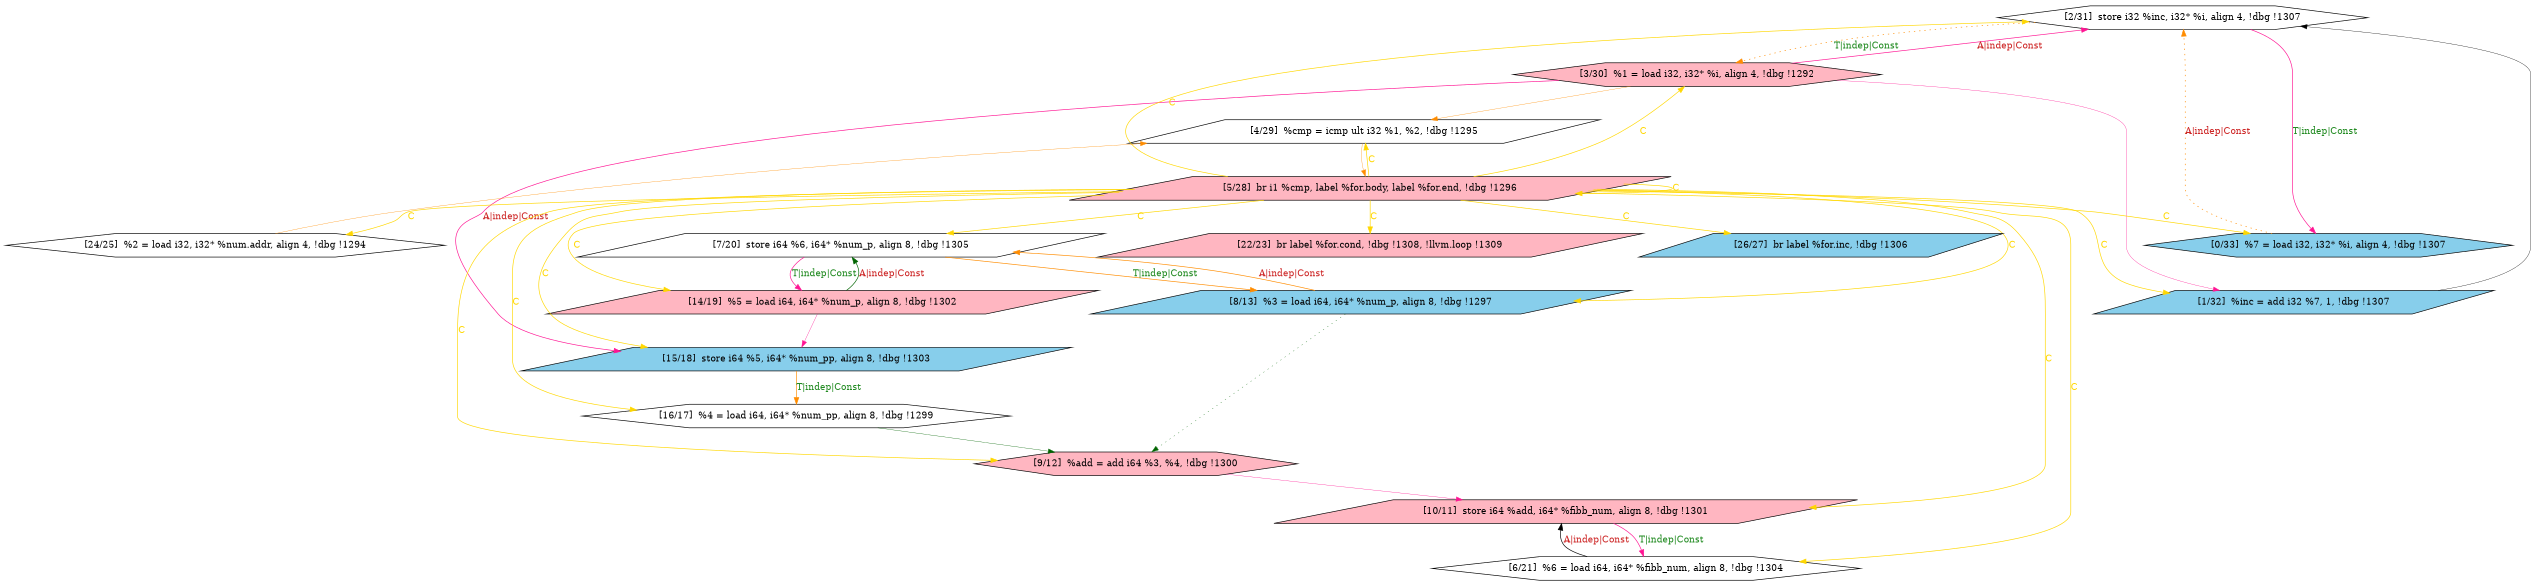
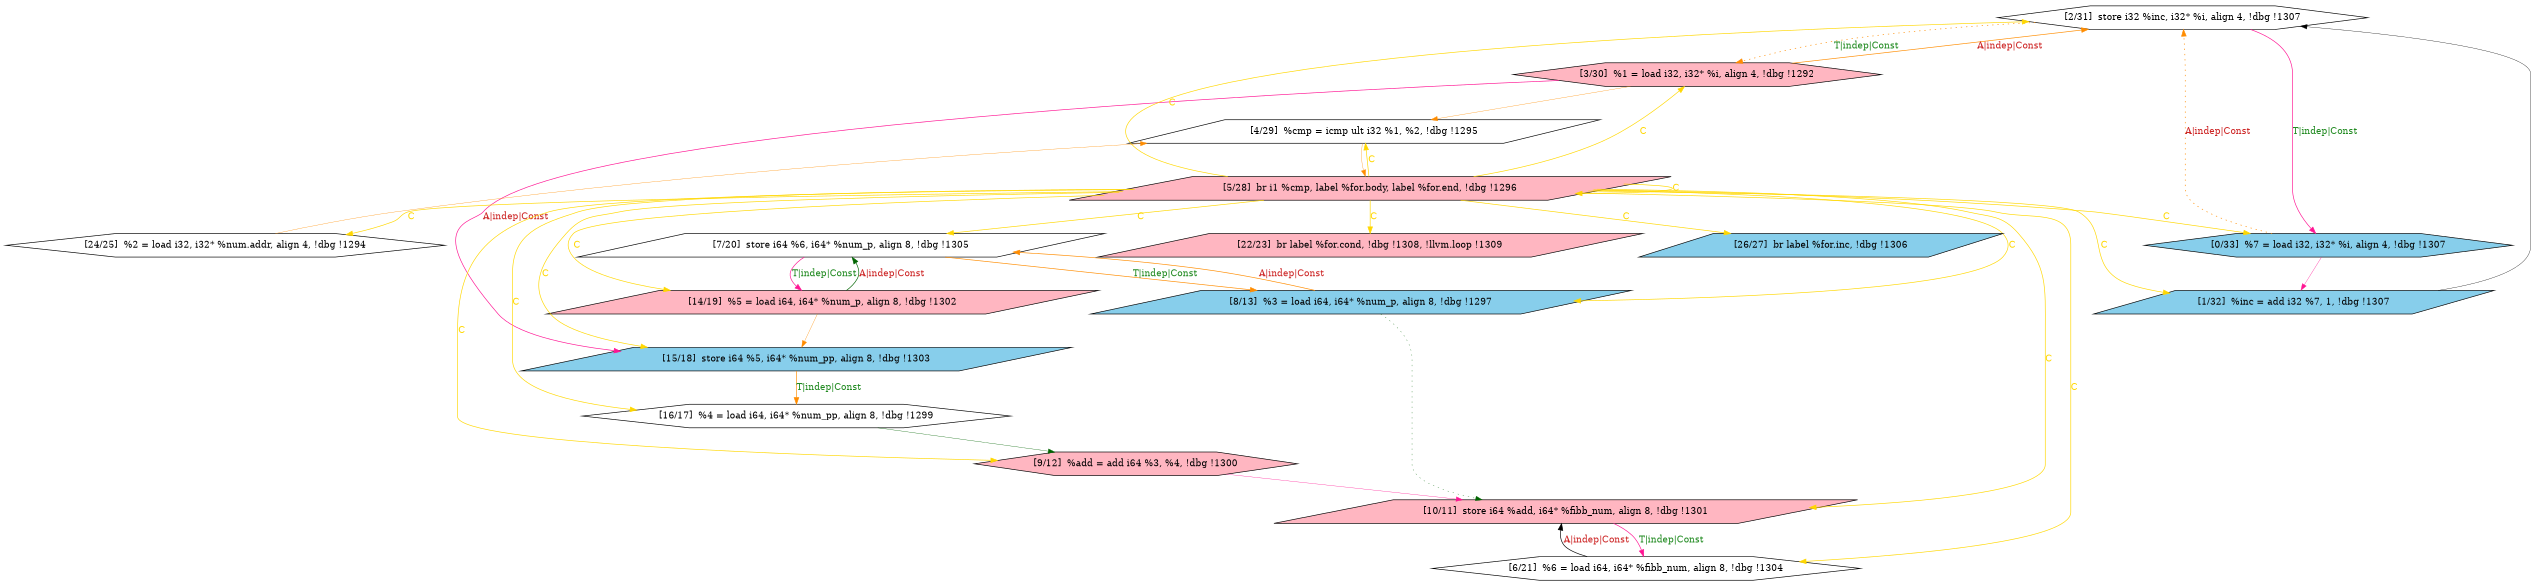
edge "[3/30]  %1 = load i32, i32* %i, align 4, !dbg !1292" -> "[2/31]  store i32 %inc, i32* %i, align 4, !dbg !1307": color deeppink -> darkorange
edge "[3/30]  %1 = load i32, i32* %i, align 4, !dbg !1292" -> "[1/32]  %inc = add i32 %7, 1, !dbg !1307": now "[0/33]  %7 = load i32, i32* %i, align 4, !dbg !1307" -> "[1/32]  %inc = add i32 %7, 1, !dbg !1307"
edge "[14/19]  %5 = load i64, i64* %num_p, align 8, !dbg !1302" -> "[15/18]  store i64 %5, i64* %num_pp, align 8, !dbg !1303": color deeppink -> darkorange
edge "[8/13]  %3 = load i64, i64* %num_p, align 8, !dbg !1297" -> "[9/12]  %add = add i64 %3, %4, !dbg !1300": now "[8/13]  %3 = load i64, i64* %num_p, align 8, !dbg !1297" -> "[10/11]  store i64 %add, i64* %fibb_num, align 8, !dbg !1301"
